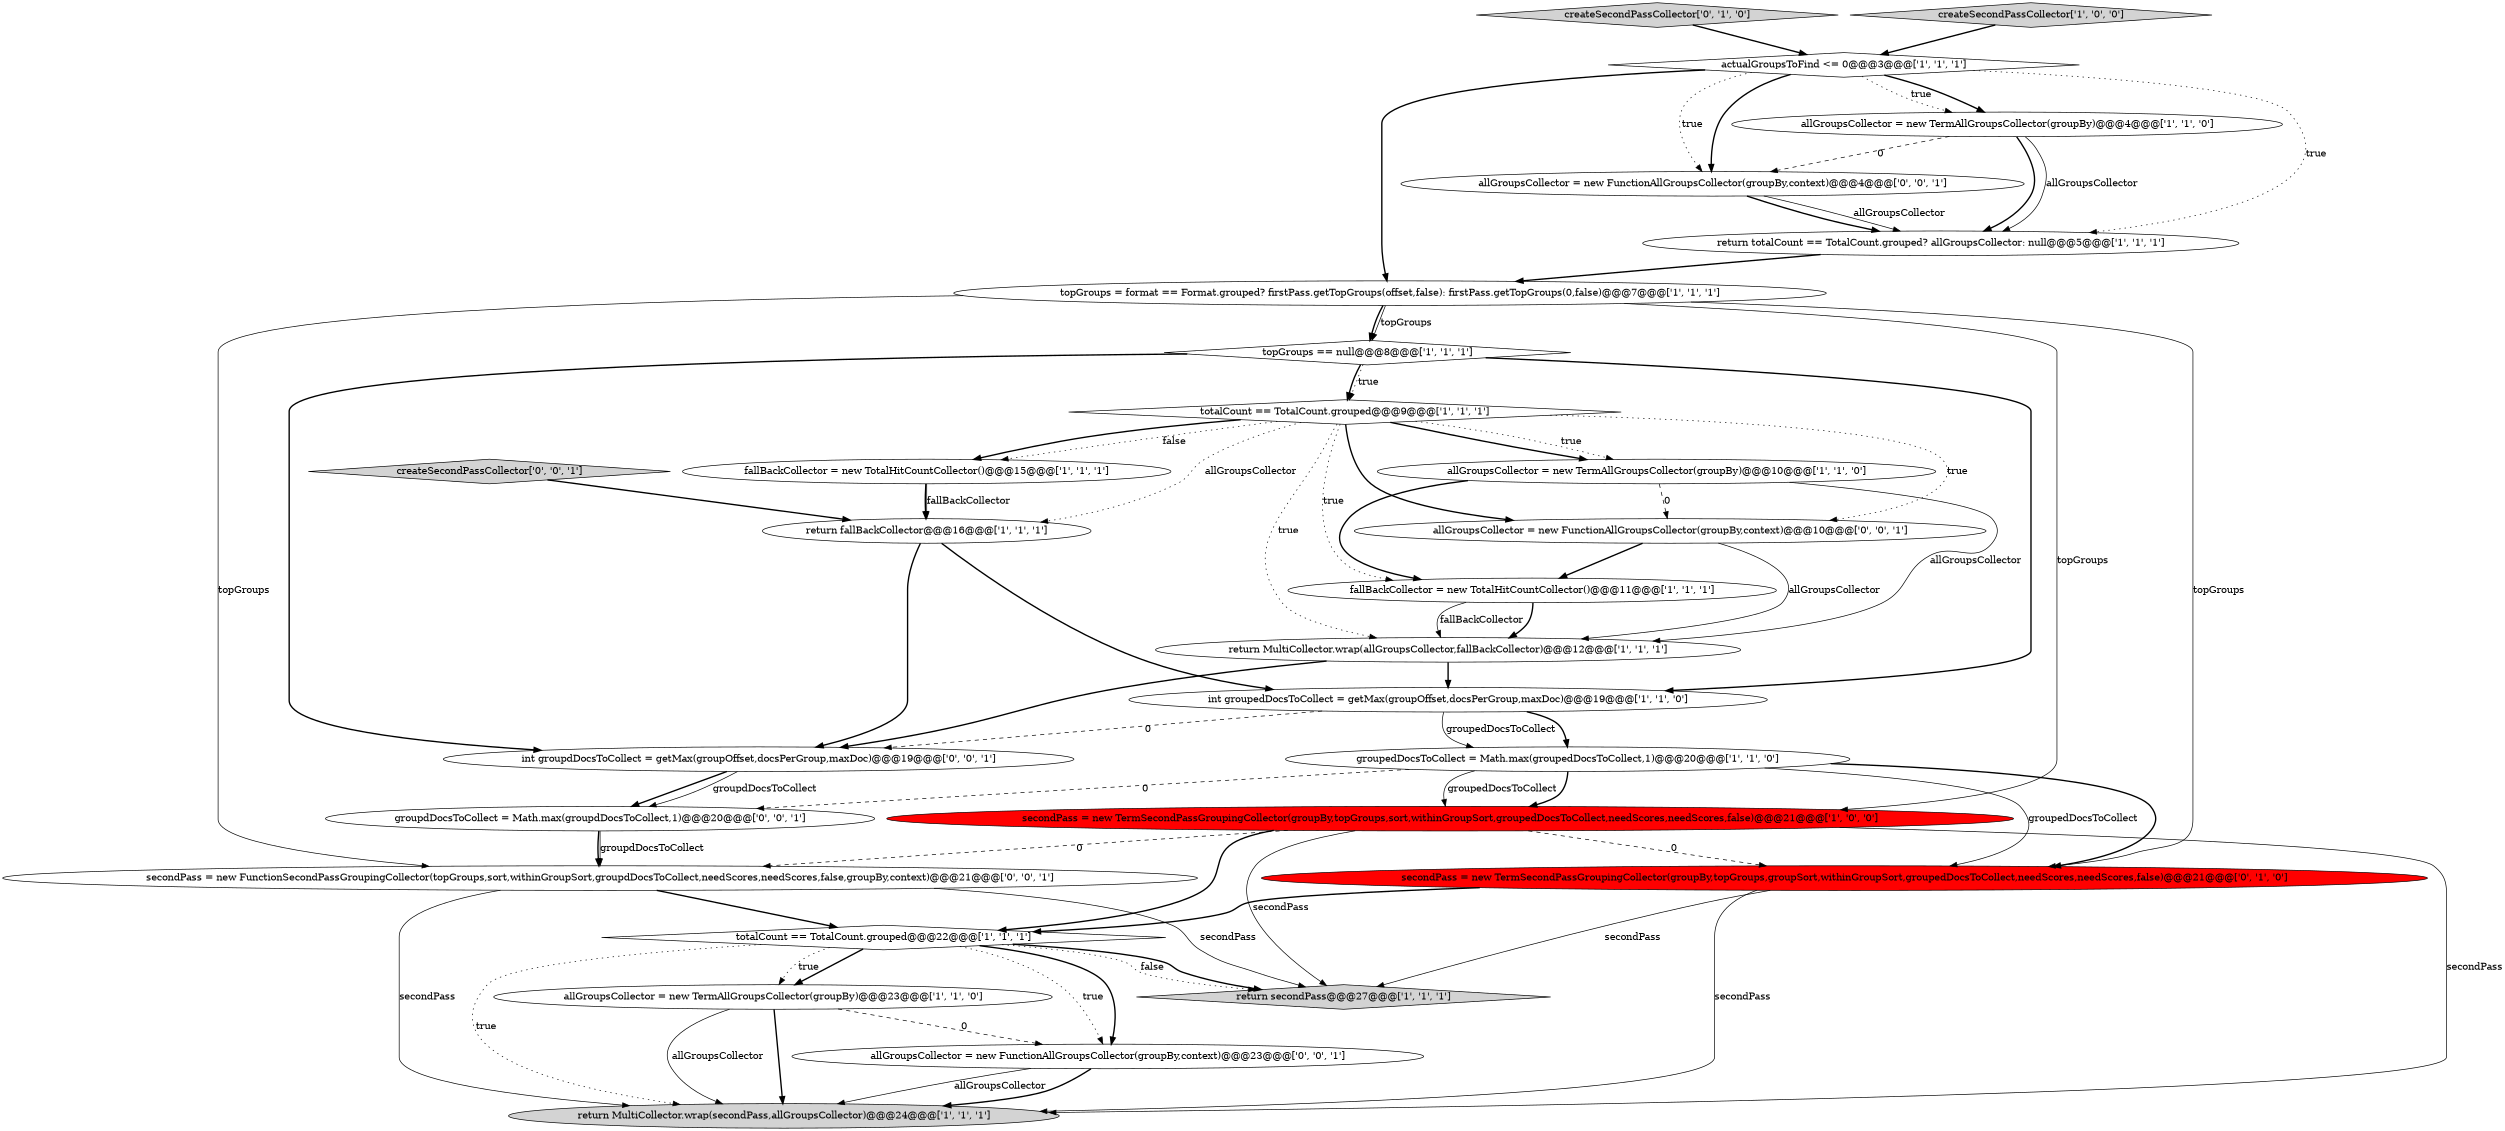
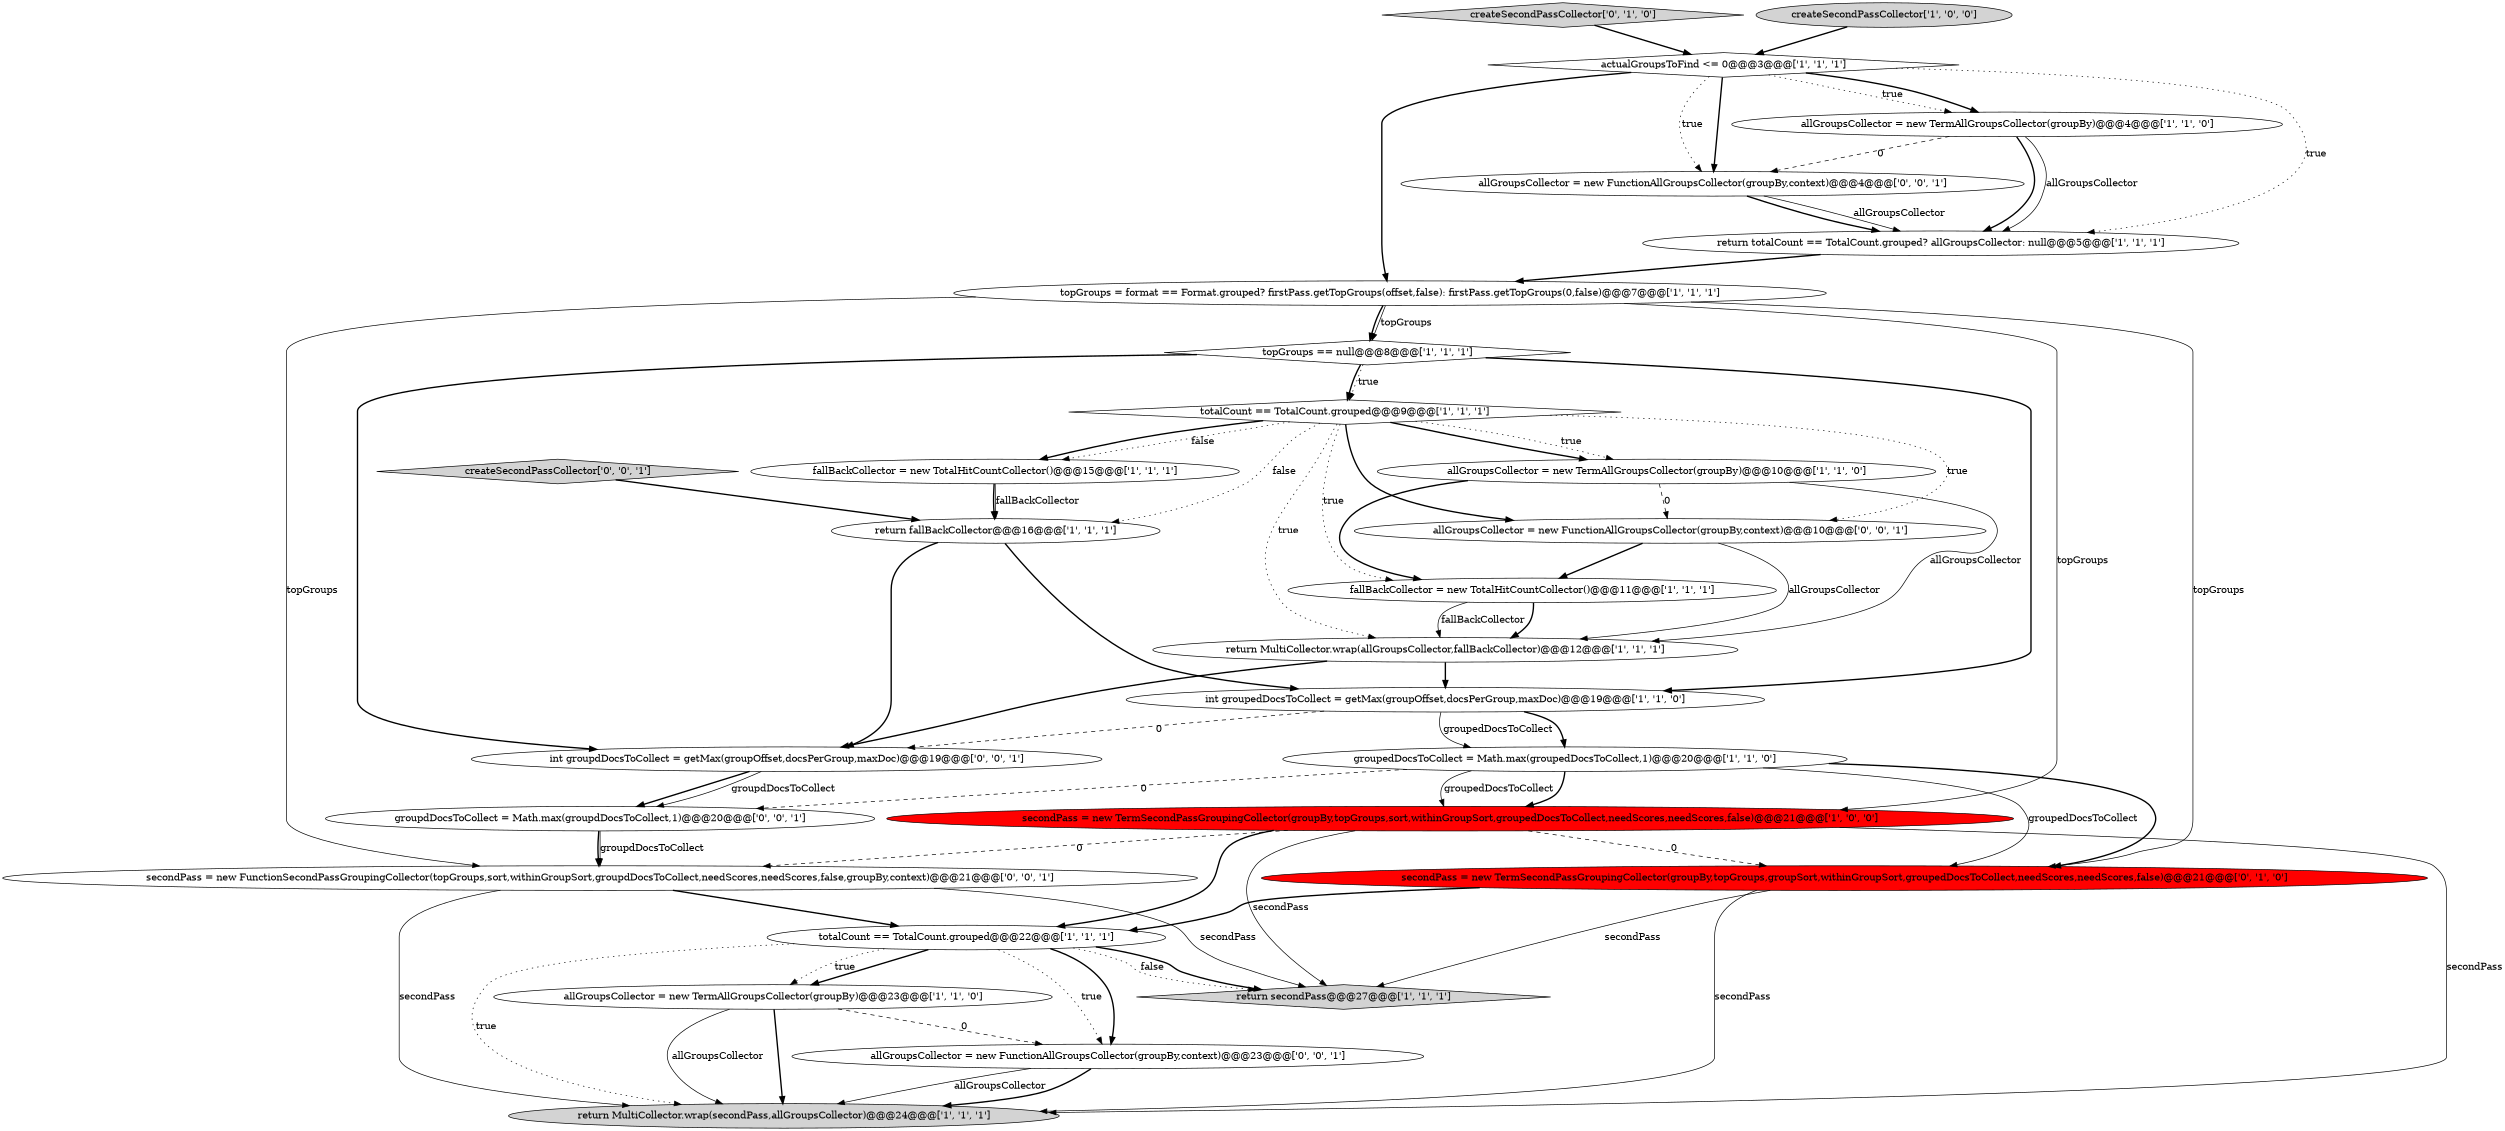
node "createSecondPassCollector['1', '0', '0']": shape diamond -> ellipse
edge "totalCount == TotalCount.grouped@@@9@@@['1', '1', '1']" -> "return fallBackCollector@@@16@@@['1', '1', '1']": label "allGroupsCollector" -> "false"
node "totalCount == TotalCount.grouped@@@22@@@['1', '1', '1']": shape diamond -> ellipse
